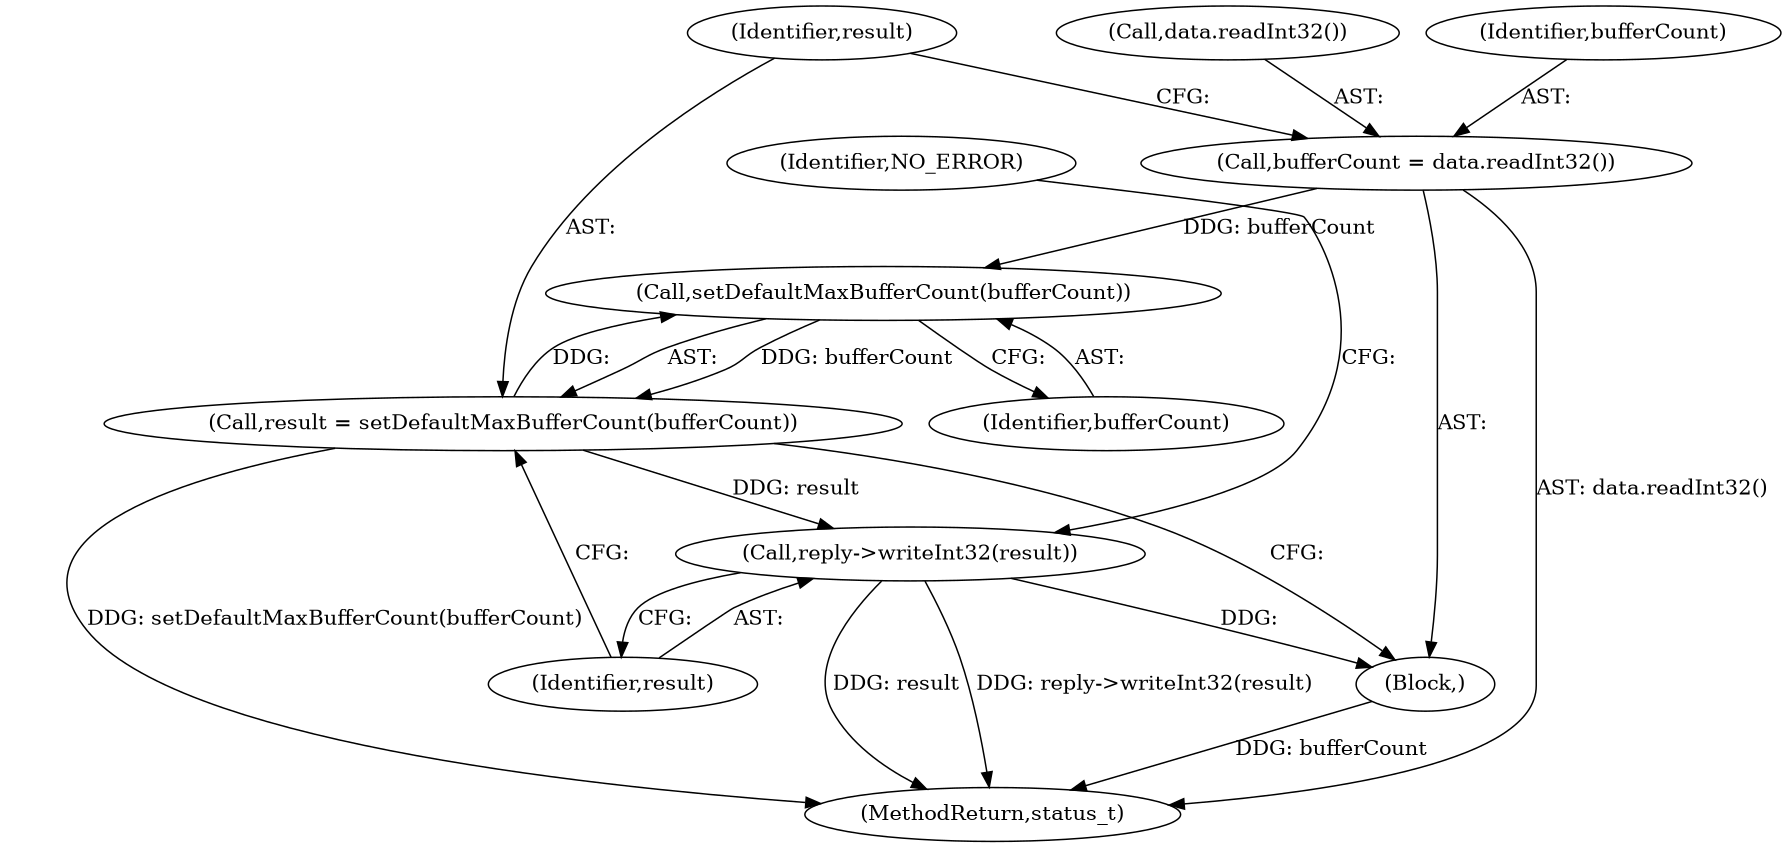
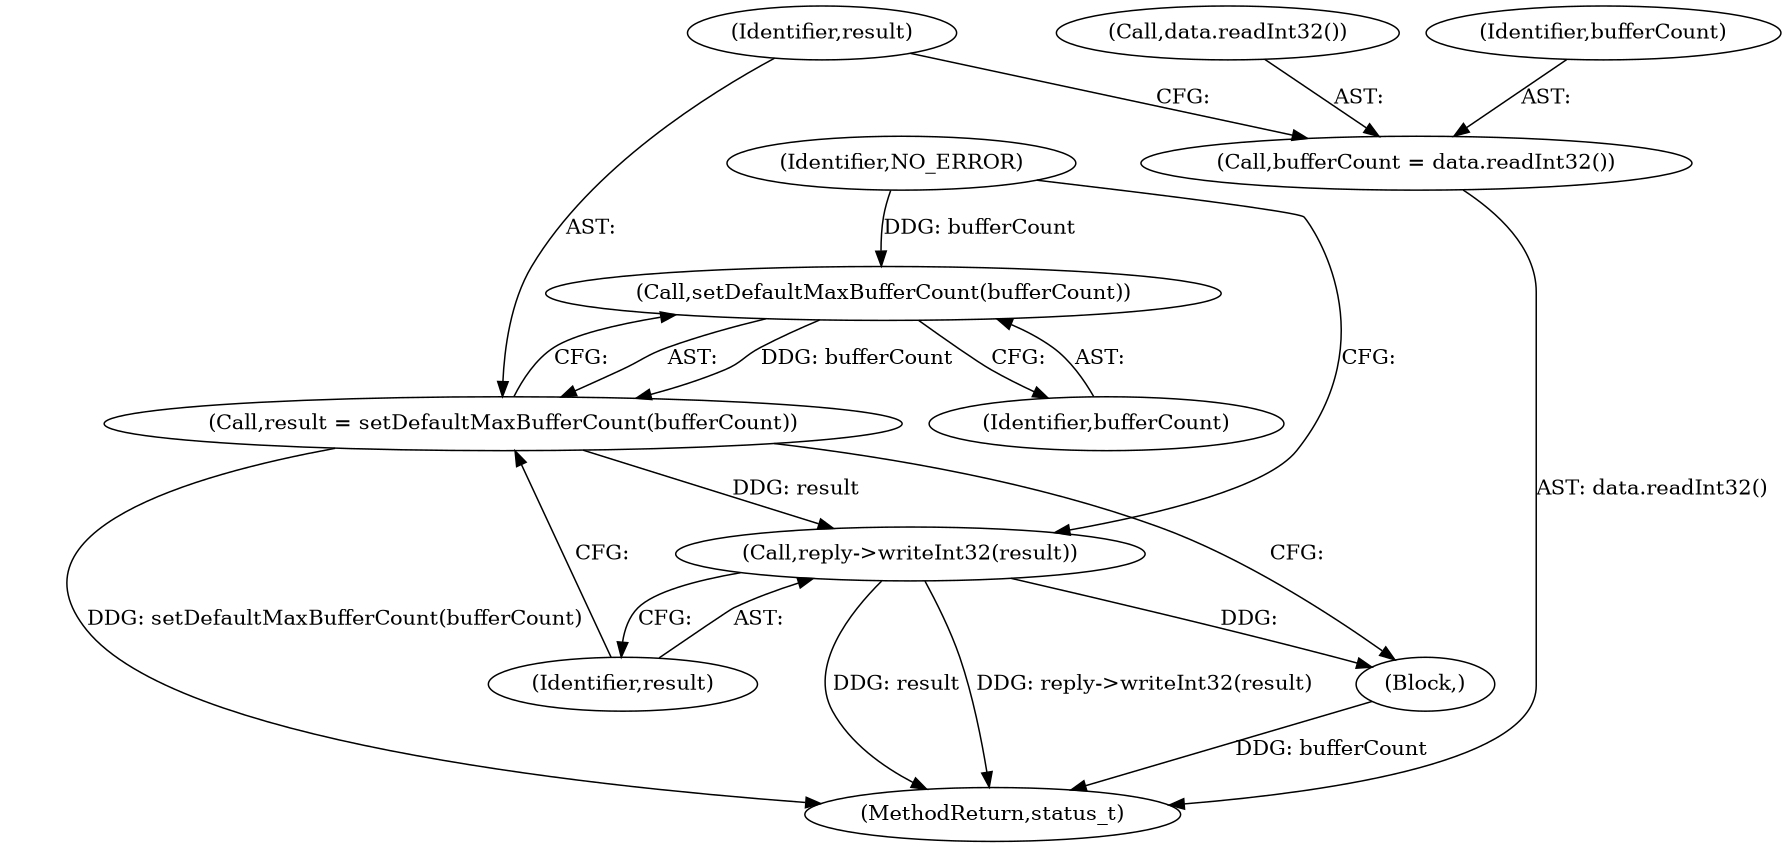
edge "(Call,bufferCount = data.readInt32())" -> "(Call,setDefaultMaxBufferCount(bufferCount))": now "(Identifier,NO_ERROR)" -> "(Call,setDefaultMaxBufferCount(bufferCount))"
edge "(Call,result = setDefaultMaxBufferCount(bufferCount))" -> "(Call,setDefaultMaxBufferCount(bufferCount))": label "DDG: " -> "CFG: "
edge "(Call,bufferCount = data.readInt32())" -> "(Block,)": removed, label "AST:"
